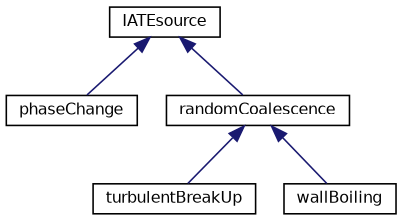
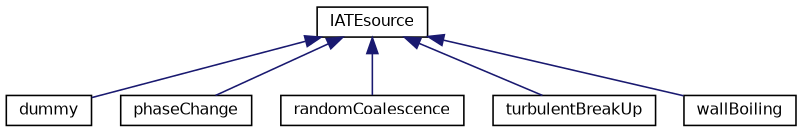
node "dummy": added
edge "turbulentBreakUp" -> "randomCoalescence": now "turbulentBreakUp" -> "IATEsource"
edge "wallBoiling" -> "randomCoalescence": now "wallBoiling" -> "IATEsource"
